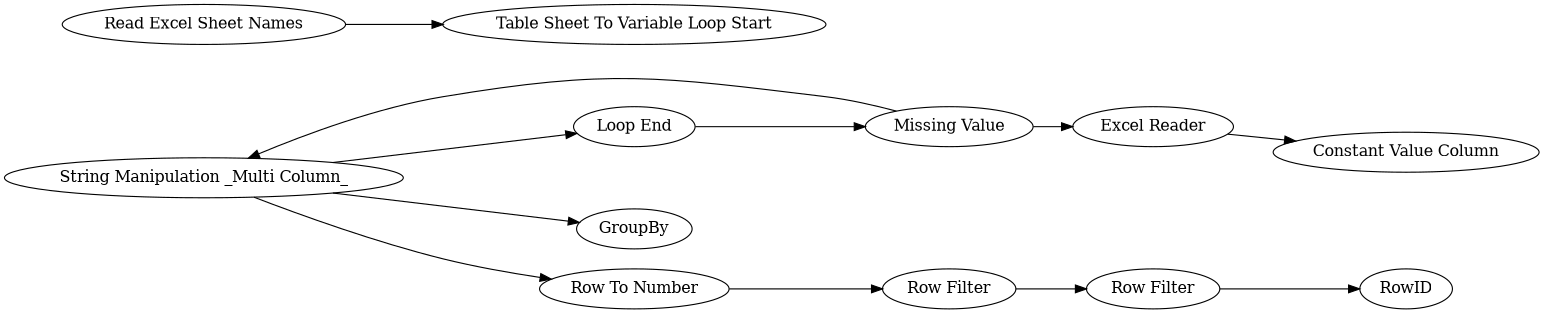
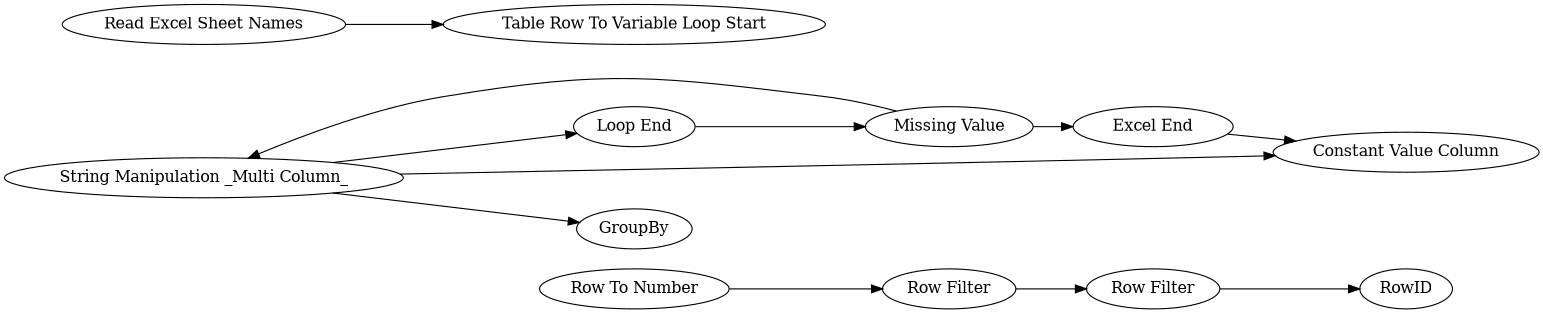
node "Table Sheet To Variable Loop Start": label "Table Sheet To Variable Loop Start" -> "Table Row To Variable Loop Start"
node "Excel Reader": label "Excel Reader" -> "Excel End"
edge "String Manipulation _Multi Column_" -> "Row To Number": now "String Manipulation _Multi Column_" -> "Constant Value Column"
